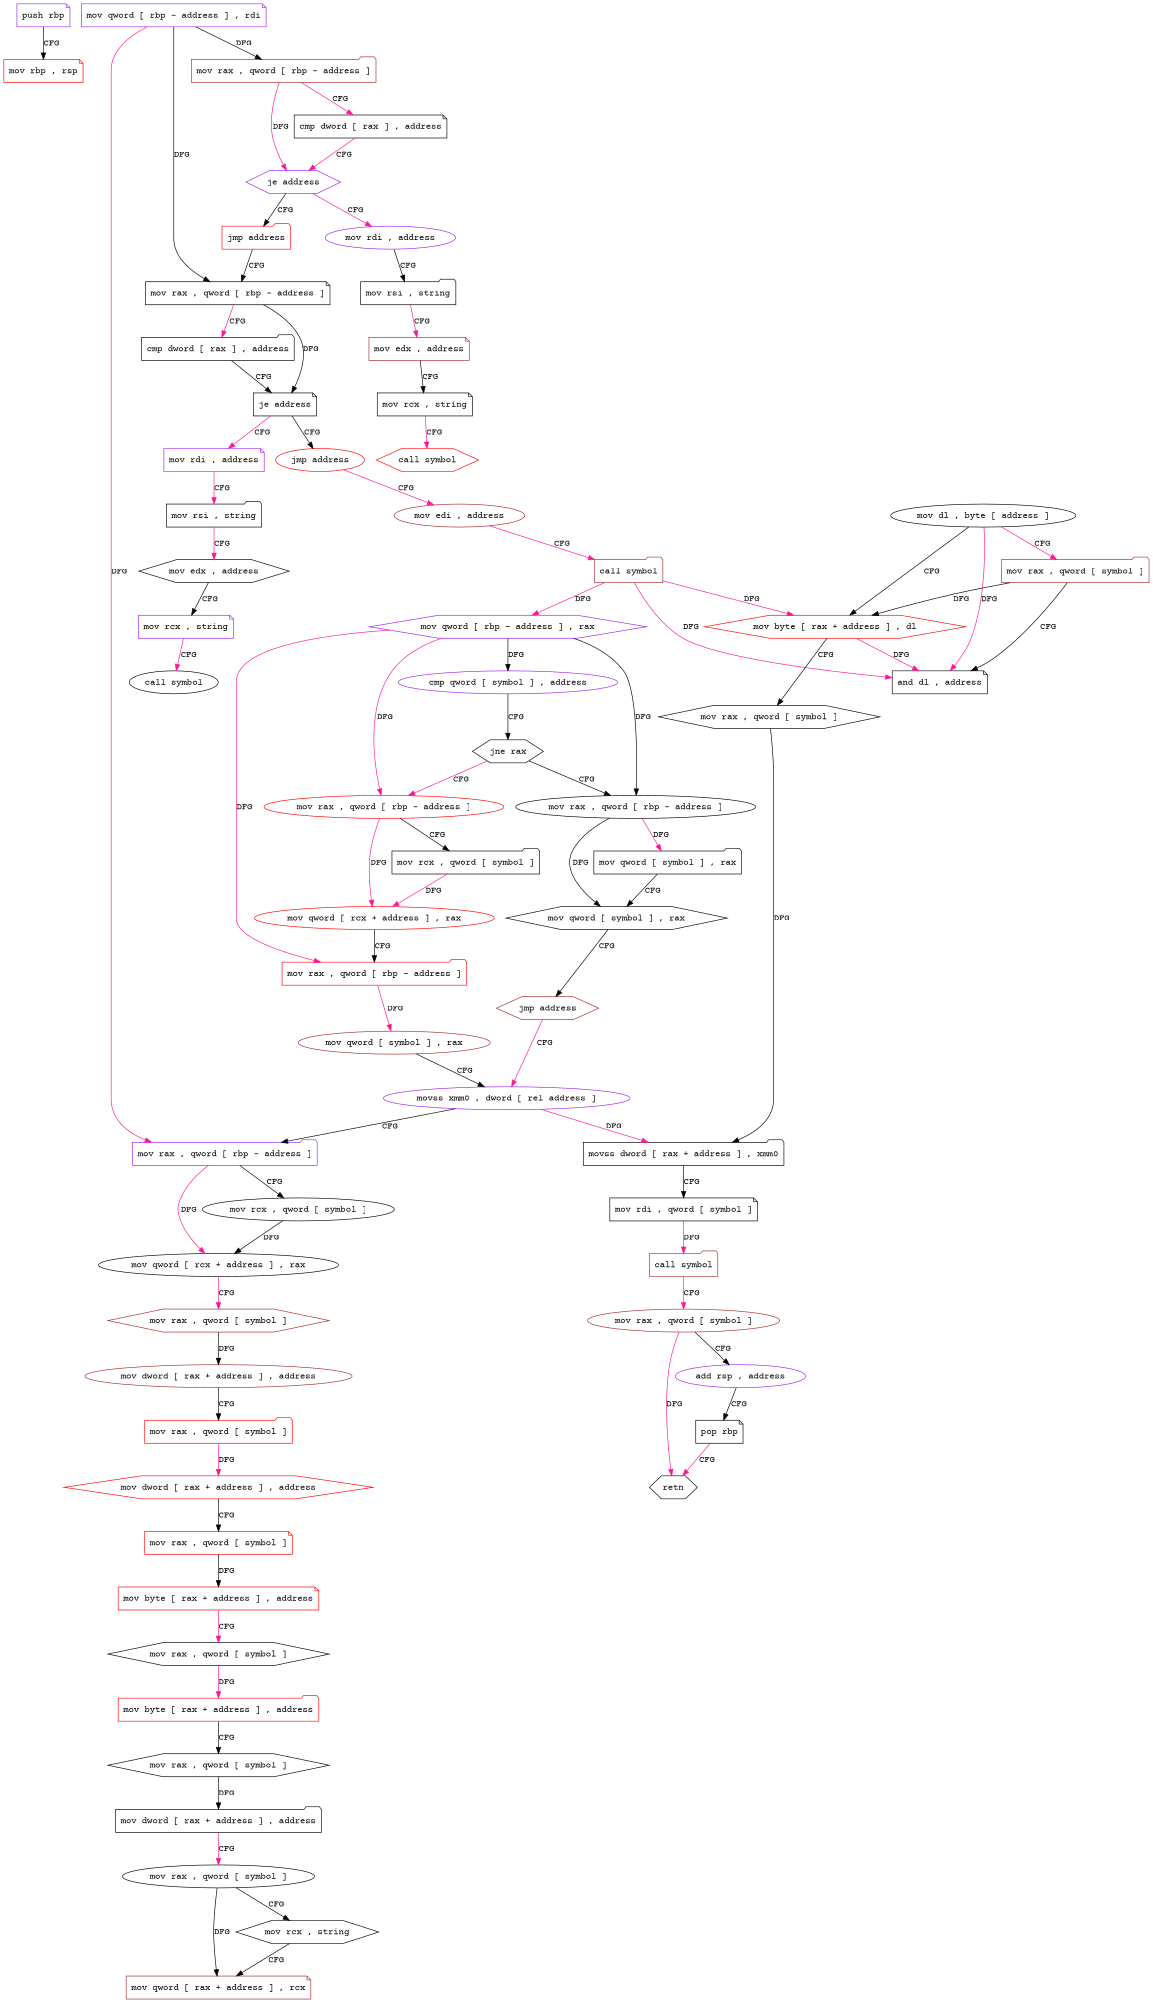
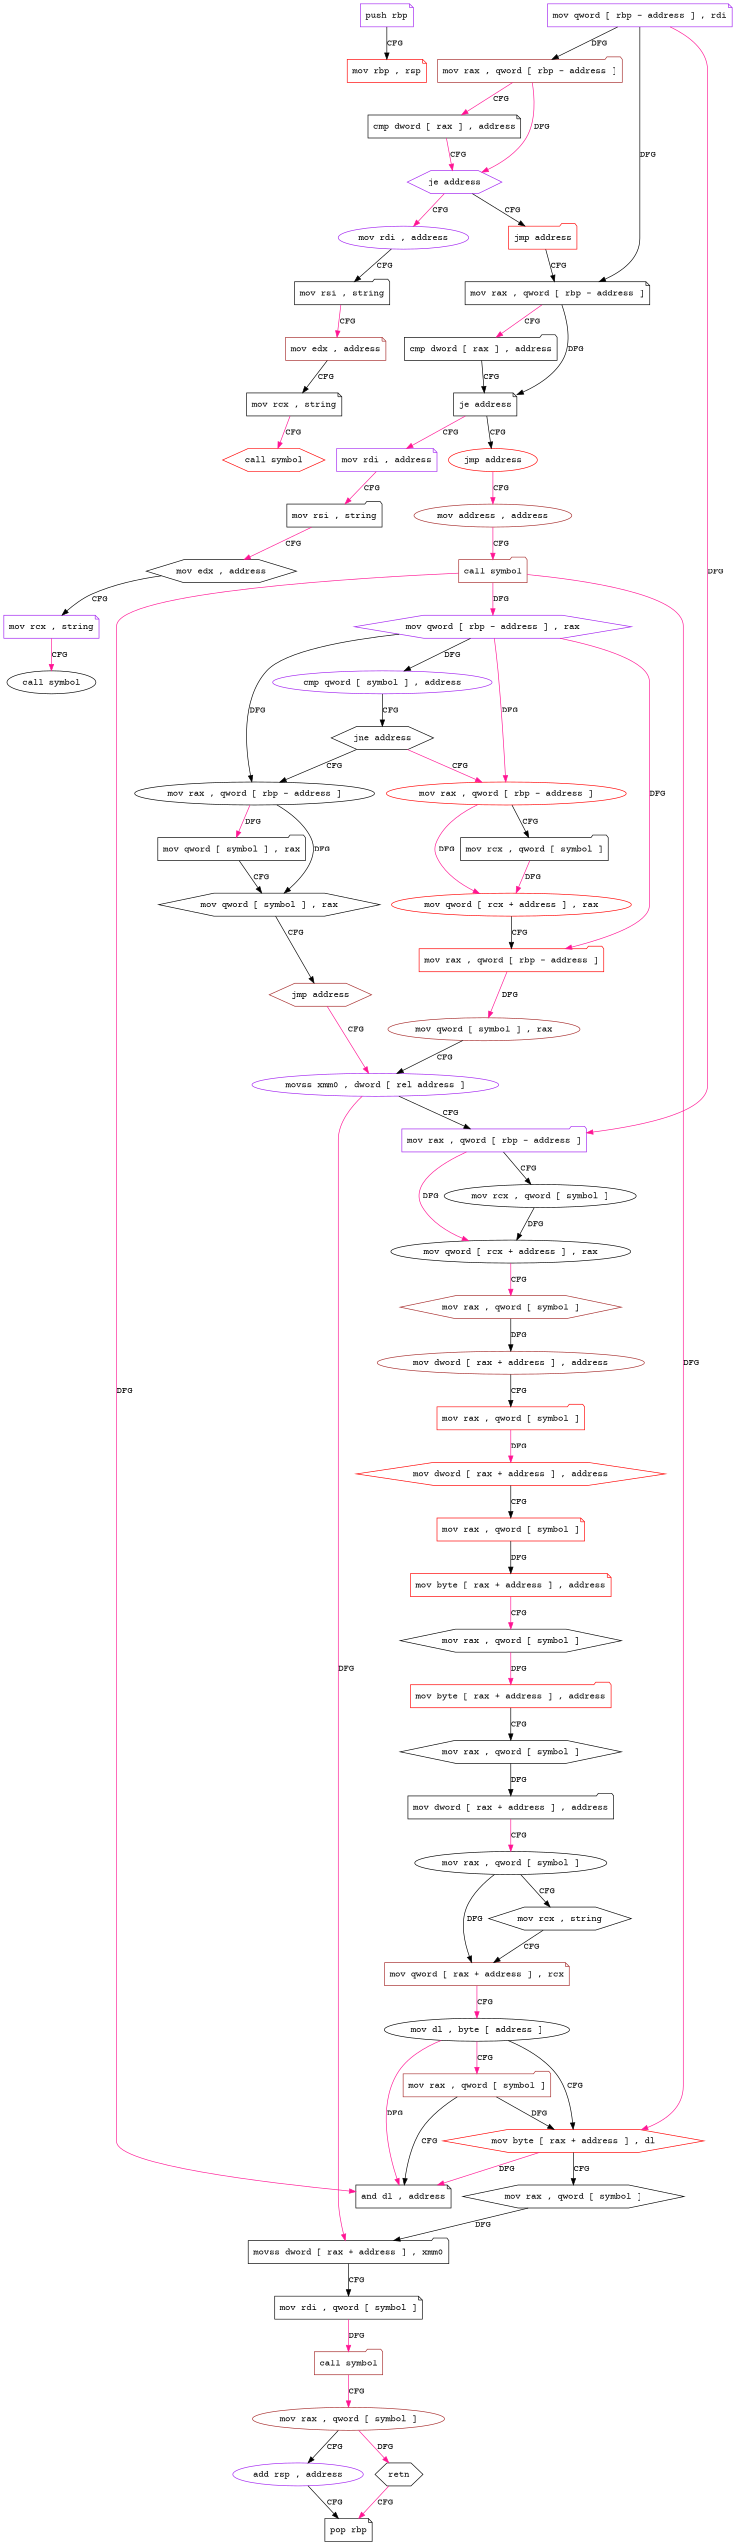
node "mov edi , address": label "mov edi , address" -> "mov address , address"
node "jne rax": label "jne rax" -> "jne address"
edge "pop rbp" -> "retn": reversed
edge "mov qword [ rax + address ] , rcx" -> "mov dl , byte [ address ]": added, label "CFG"
